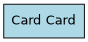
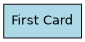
node "Card Card": label "Card Card" -> "First Card"
